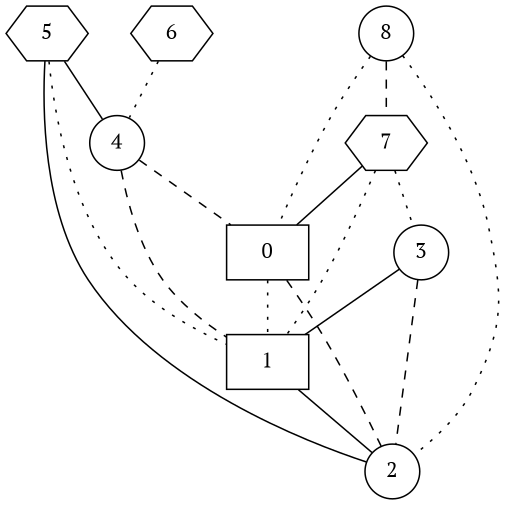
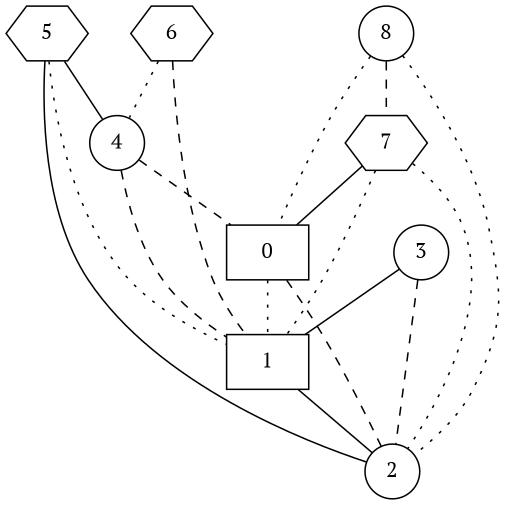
edge "7" -- "3": now "7" -- "2"
edge "6" -- "1": added
